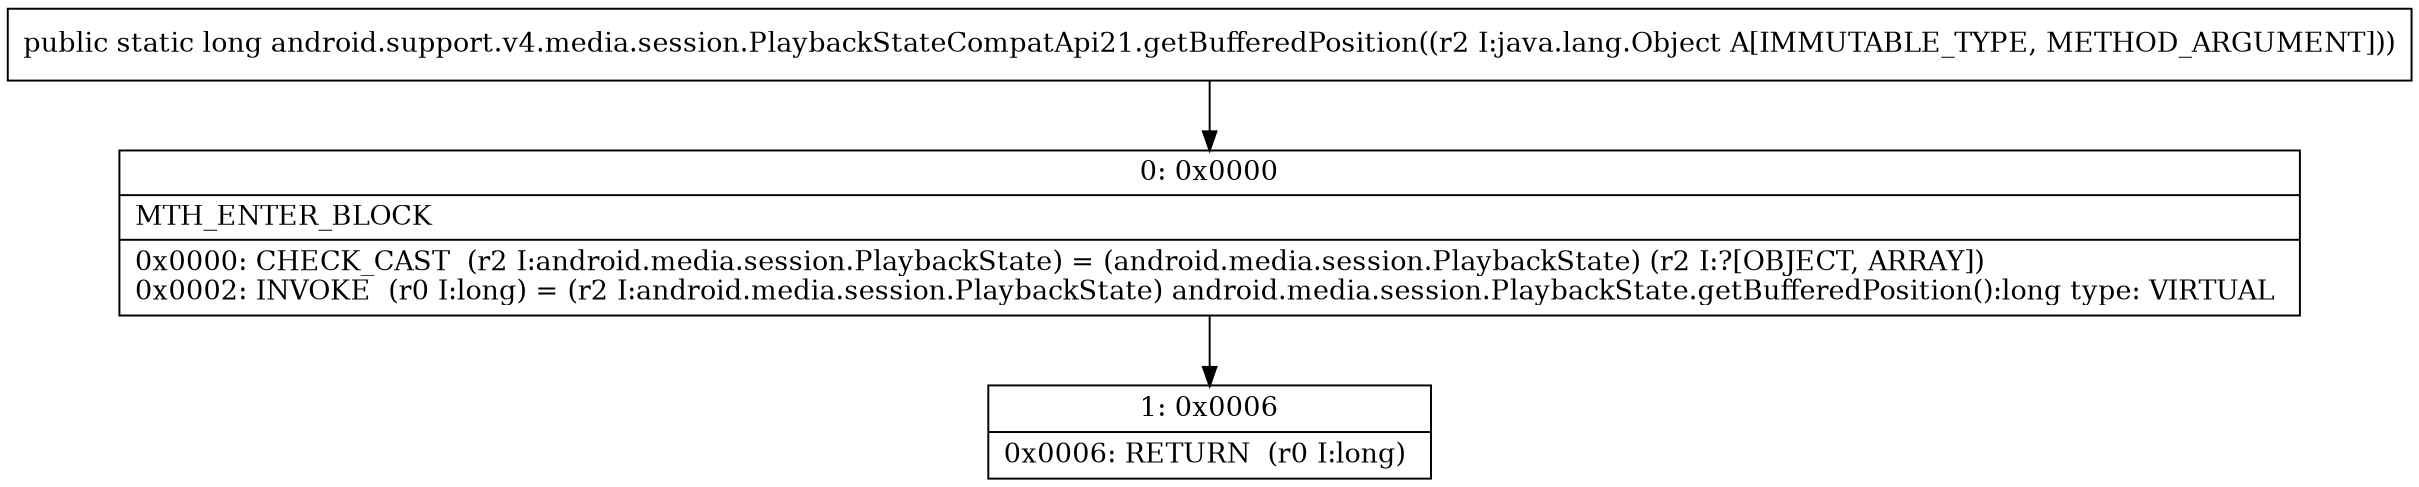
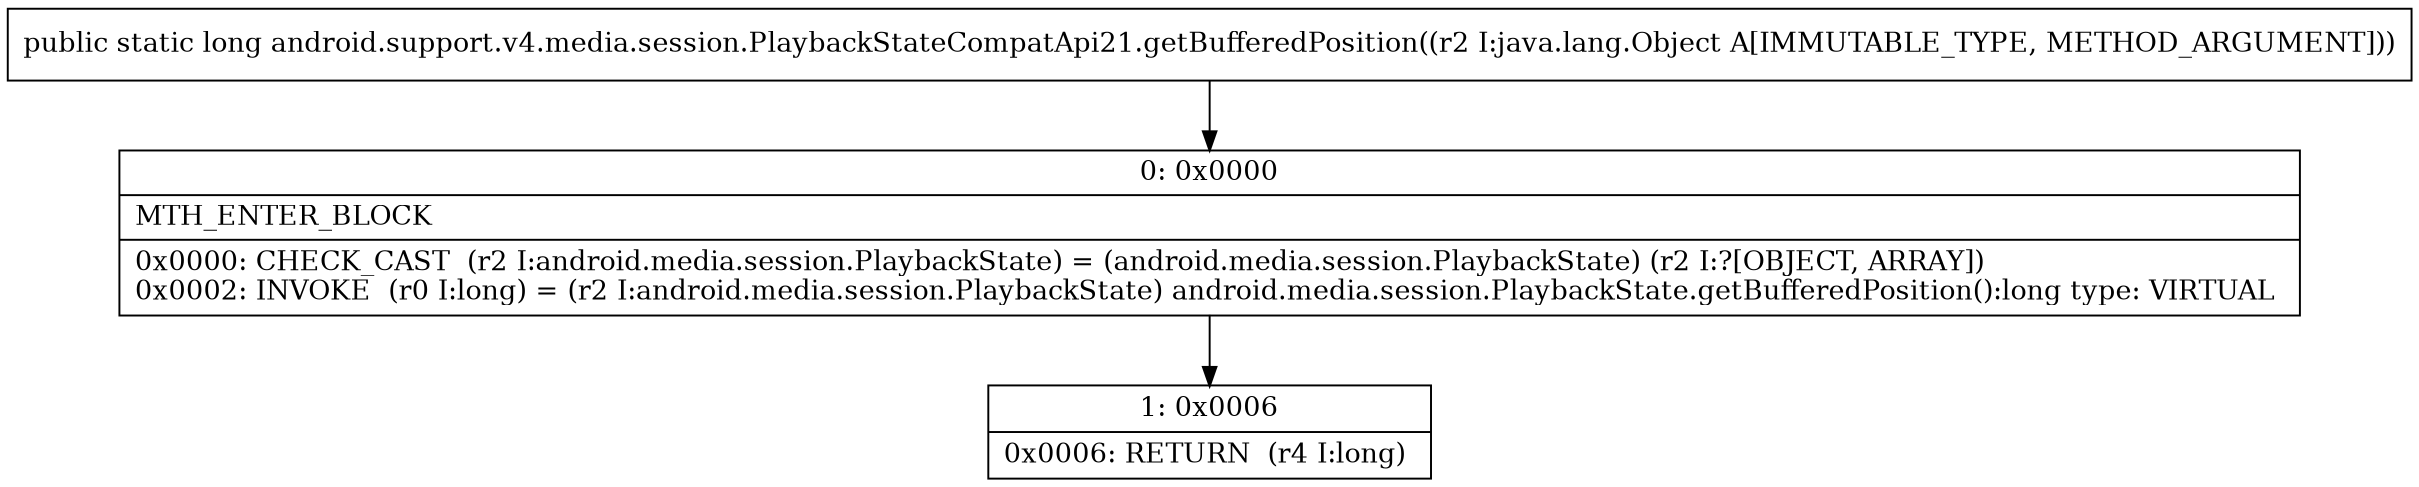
node "1: 0x0006": text "0x0006: RETURN  (r0 I:long)" -> "0x0006: RETURN  (r4 I:long)"
